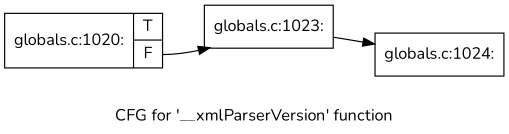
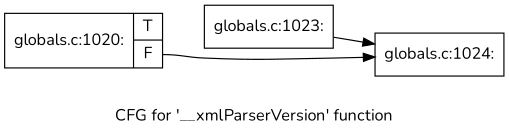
edge "globals.c:1020:" -> "globals.c:1023:": now "globals.c:1020:" -> "globals.c:1024:"
